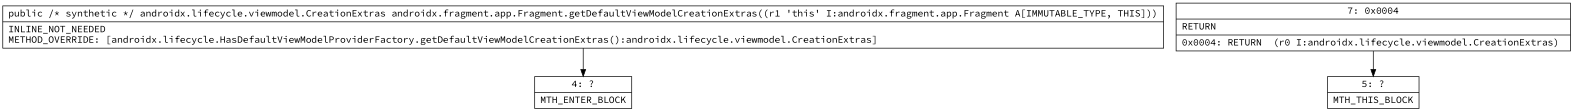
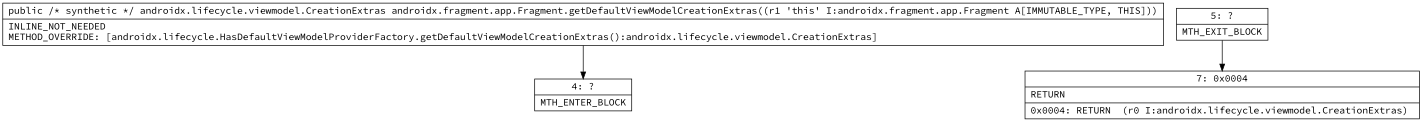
edge "7: 0x0004" -> "5: ?": reversed
node "5: ?": text "MTH_THIS_BLOCK" -> "MTH_EXIT_BLOCK"
